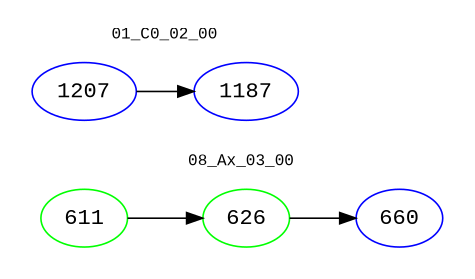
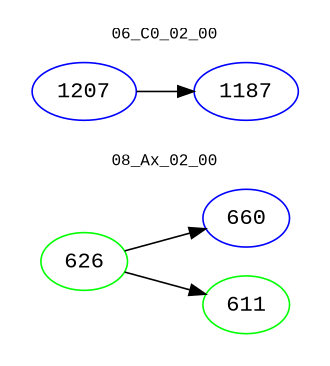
cluster "01_C0_02_00": label "01_C0_02_00" -> "06_C0_02_00"
cluster "08_Ax_03_00": label "08_Ax_03_00" -> "08_Ax_02_00"
edge "611" -> "626": reversed
